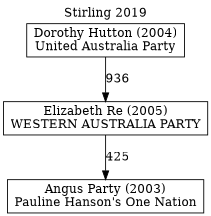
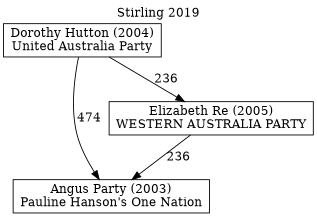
edge "Dorothy Hutton (2004) United Australia Party" -> "Elizabeth Re (2005) WESTERN AUSTRALIA PARTY": label "936" -> "236"
edge "Dorothy Hutton (2004) United Australia Party" -> "Angus Party (2003) Pauline Hanson's One Nation": added, label "474"
edge "Elizabeth Re (2005) WESTERN AUSTRALIA PARTY" -> "Angus Party (2003) Pauline Hanson's One Nation": label "425" -> "236"
